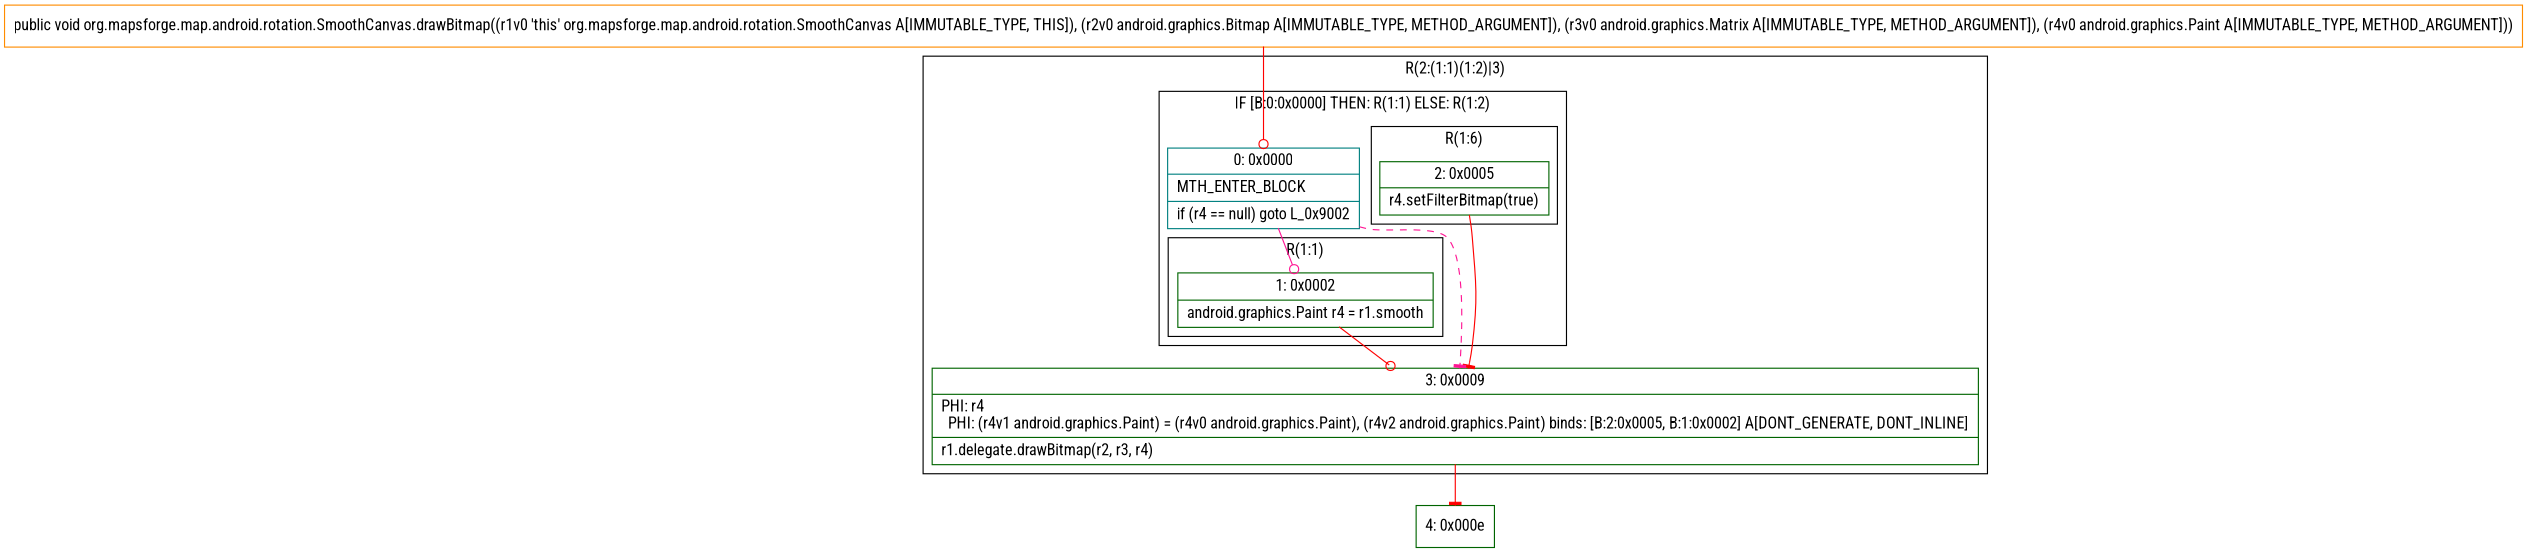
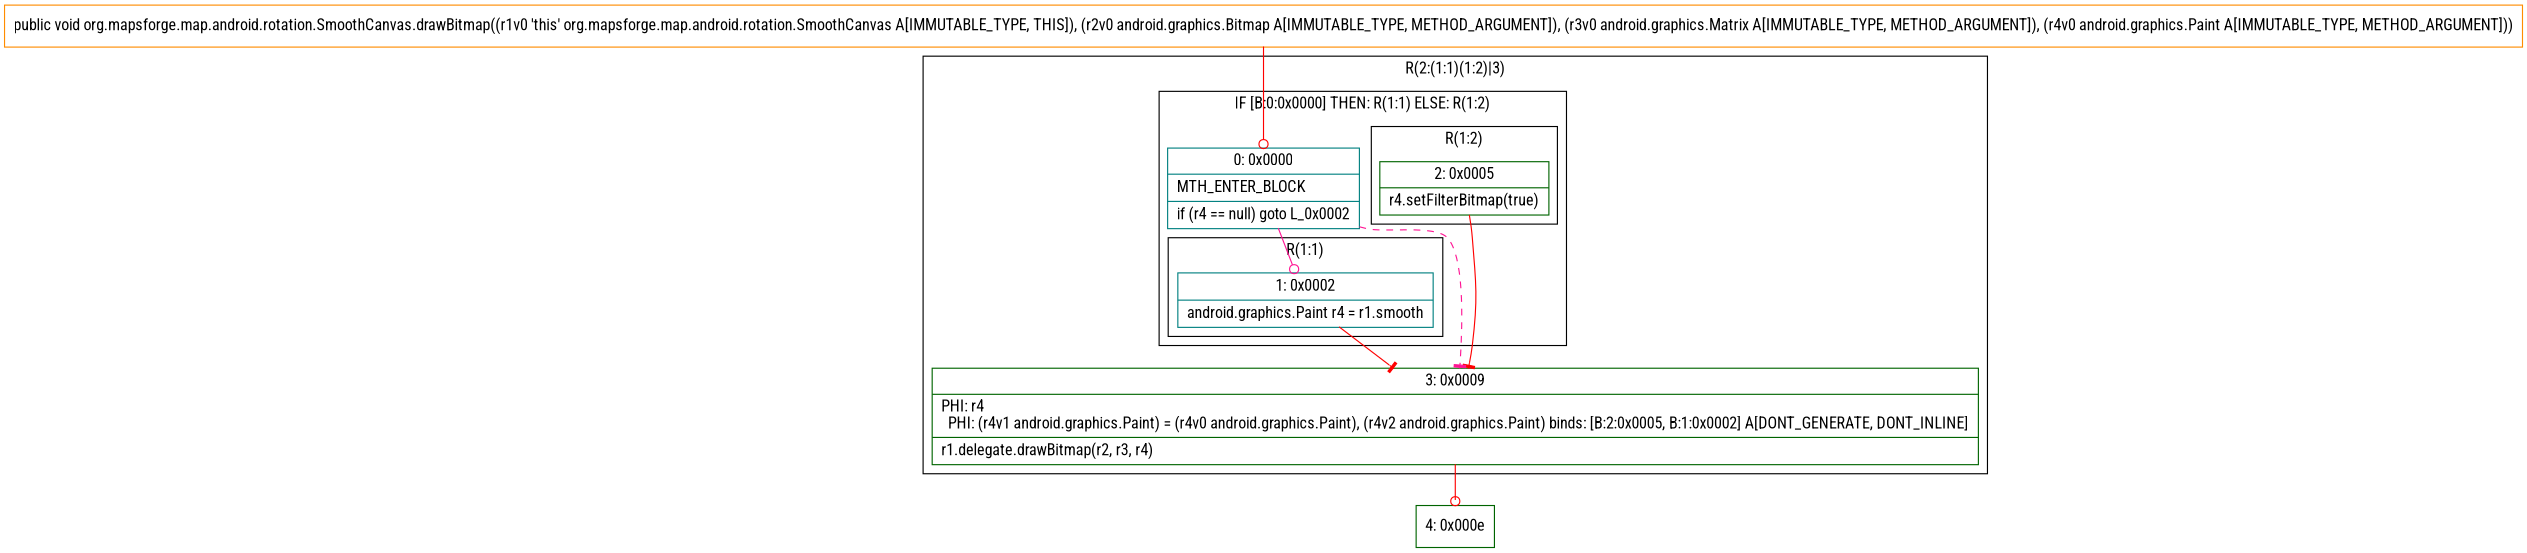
cluster "R(1:6)": label "R(1:6)" -> "R(1:2)"
node "0: 0x0000": text "if (r4 == null) goto L_0x9002" -> "if (r4 == null) goto L_0x0002"
node "1: 0x0002": color darkgreen -> teal
edge "1: 0x0002" -> "3: 0x0009": arrowhead odot -> tee
edge "3: 0x0009" -> "4: 0x000e": arrowhead tee -> odot
